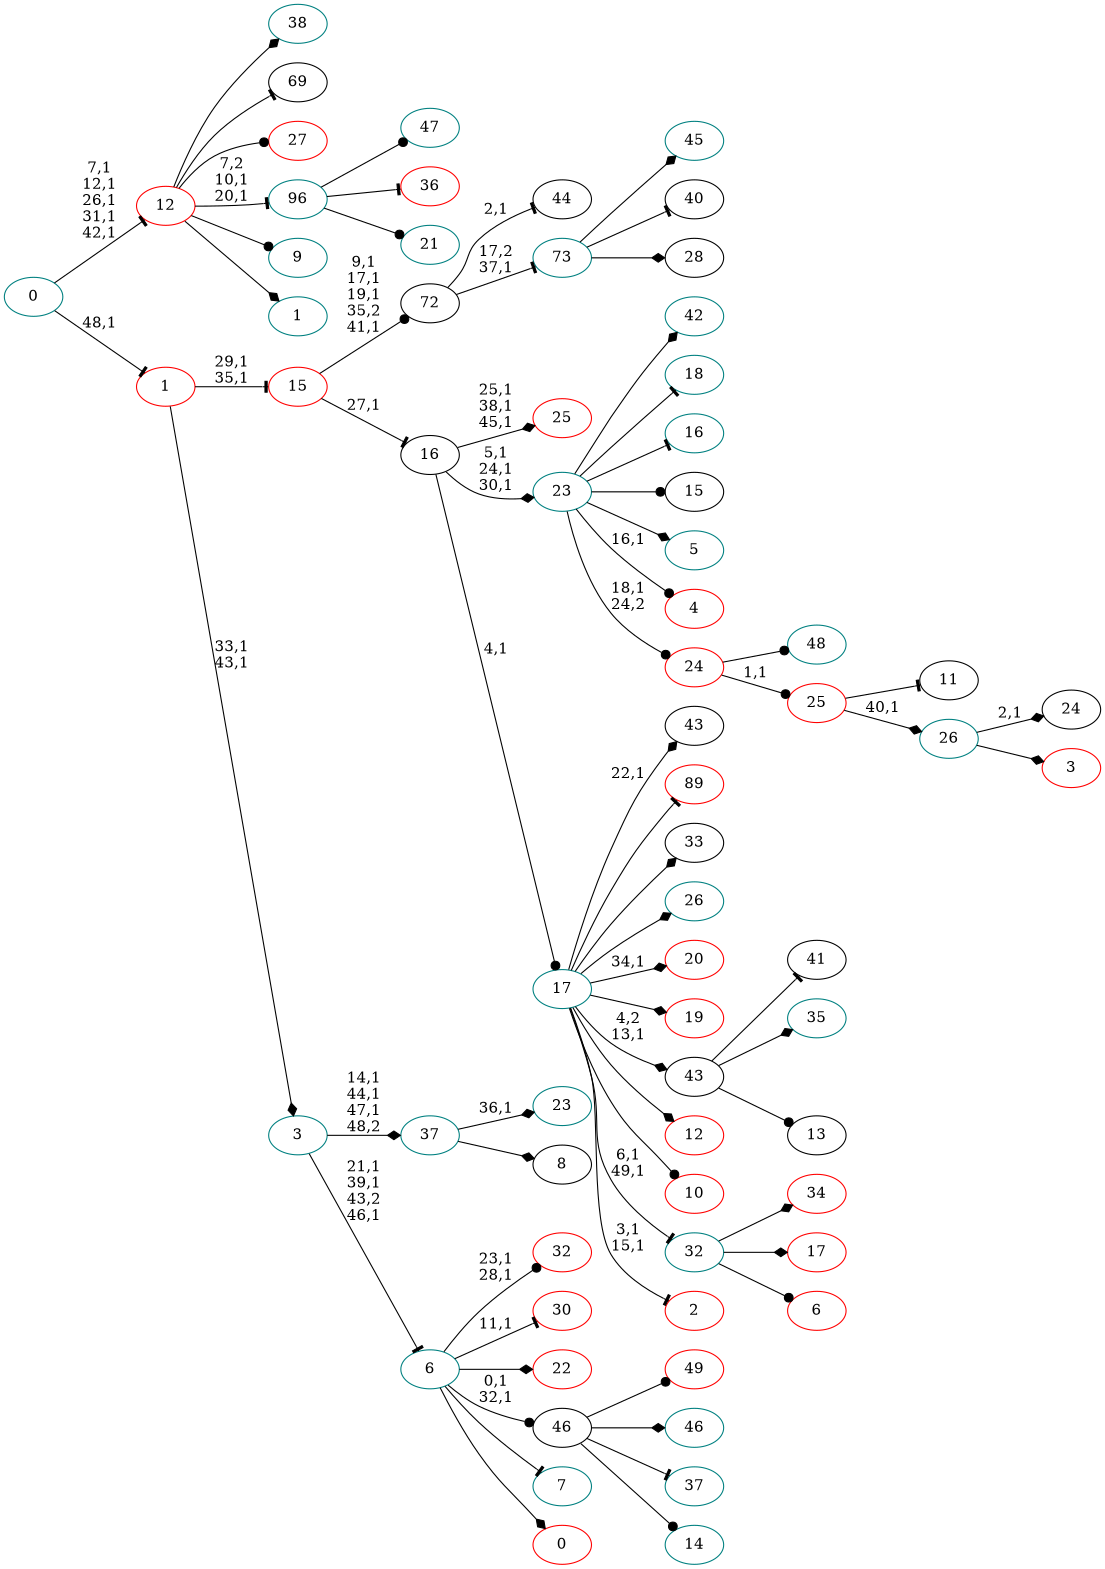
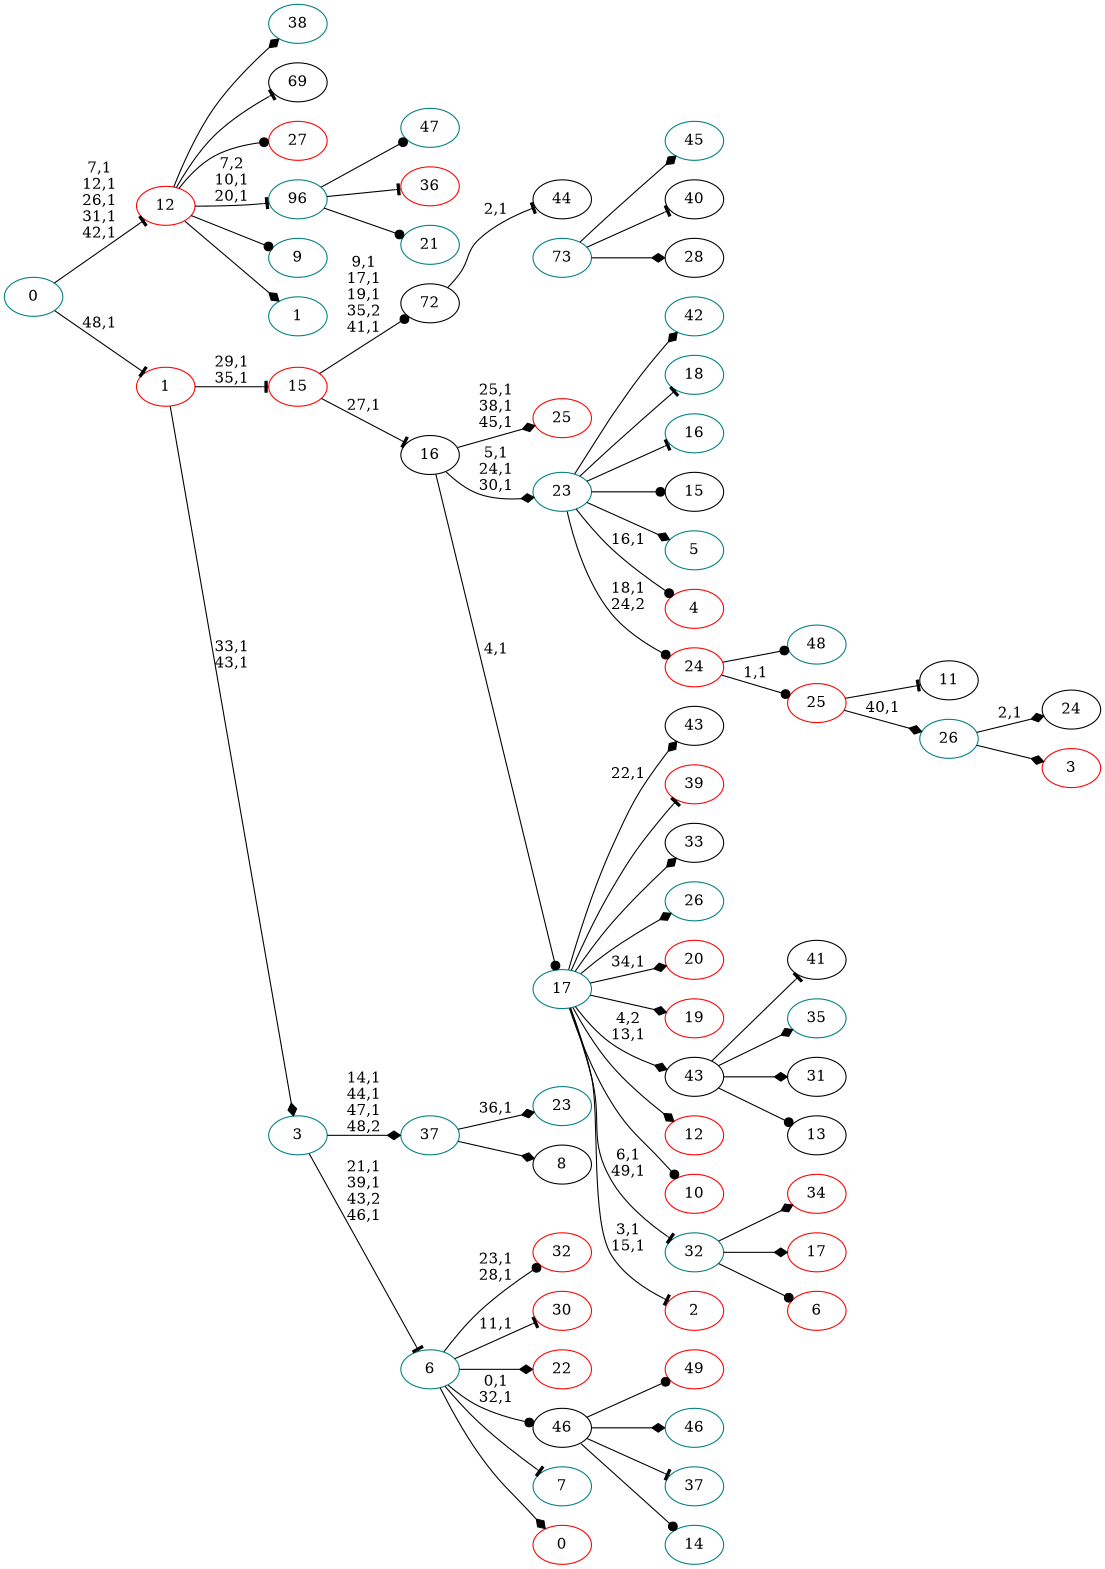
edge "72" -> "73": removed, label "17,2 37,1"
node "89": label "89" -> "39"
node "31": added
